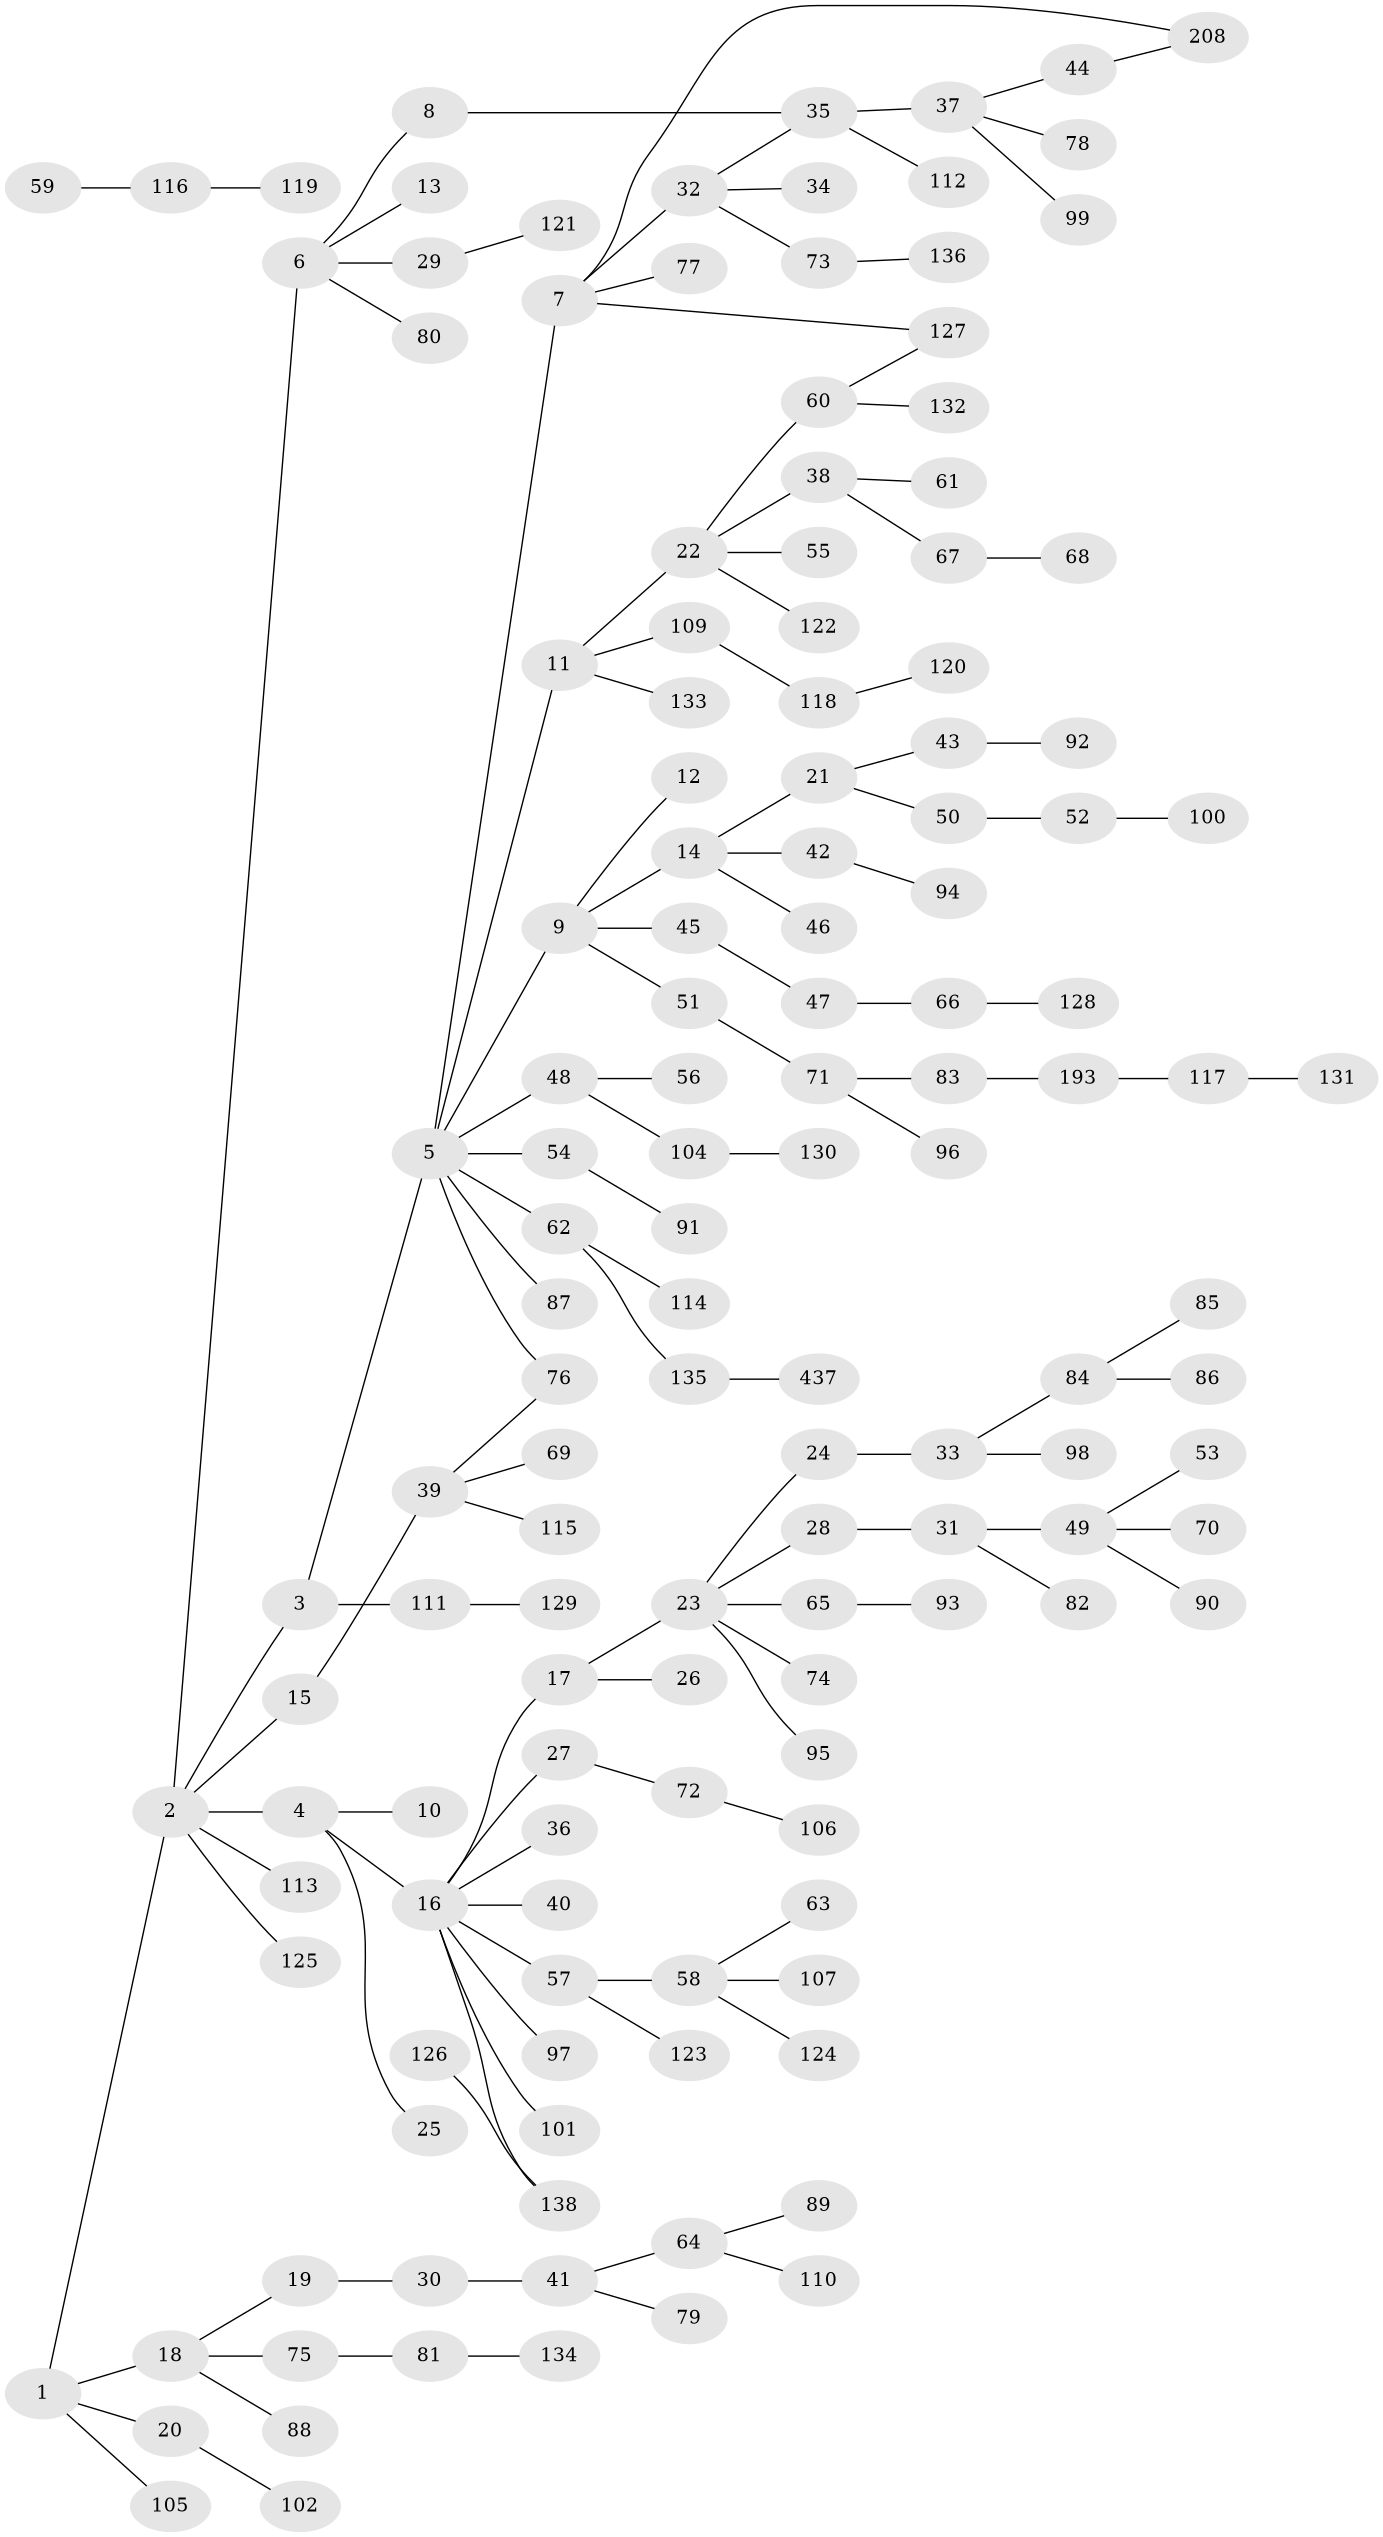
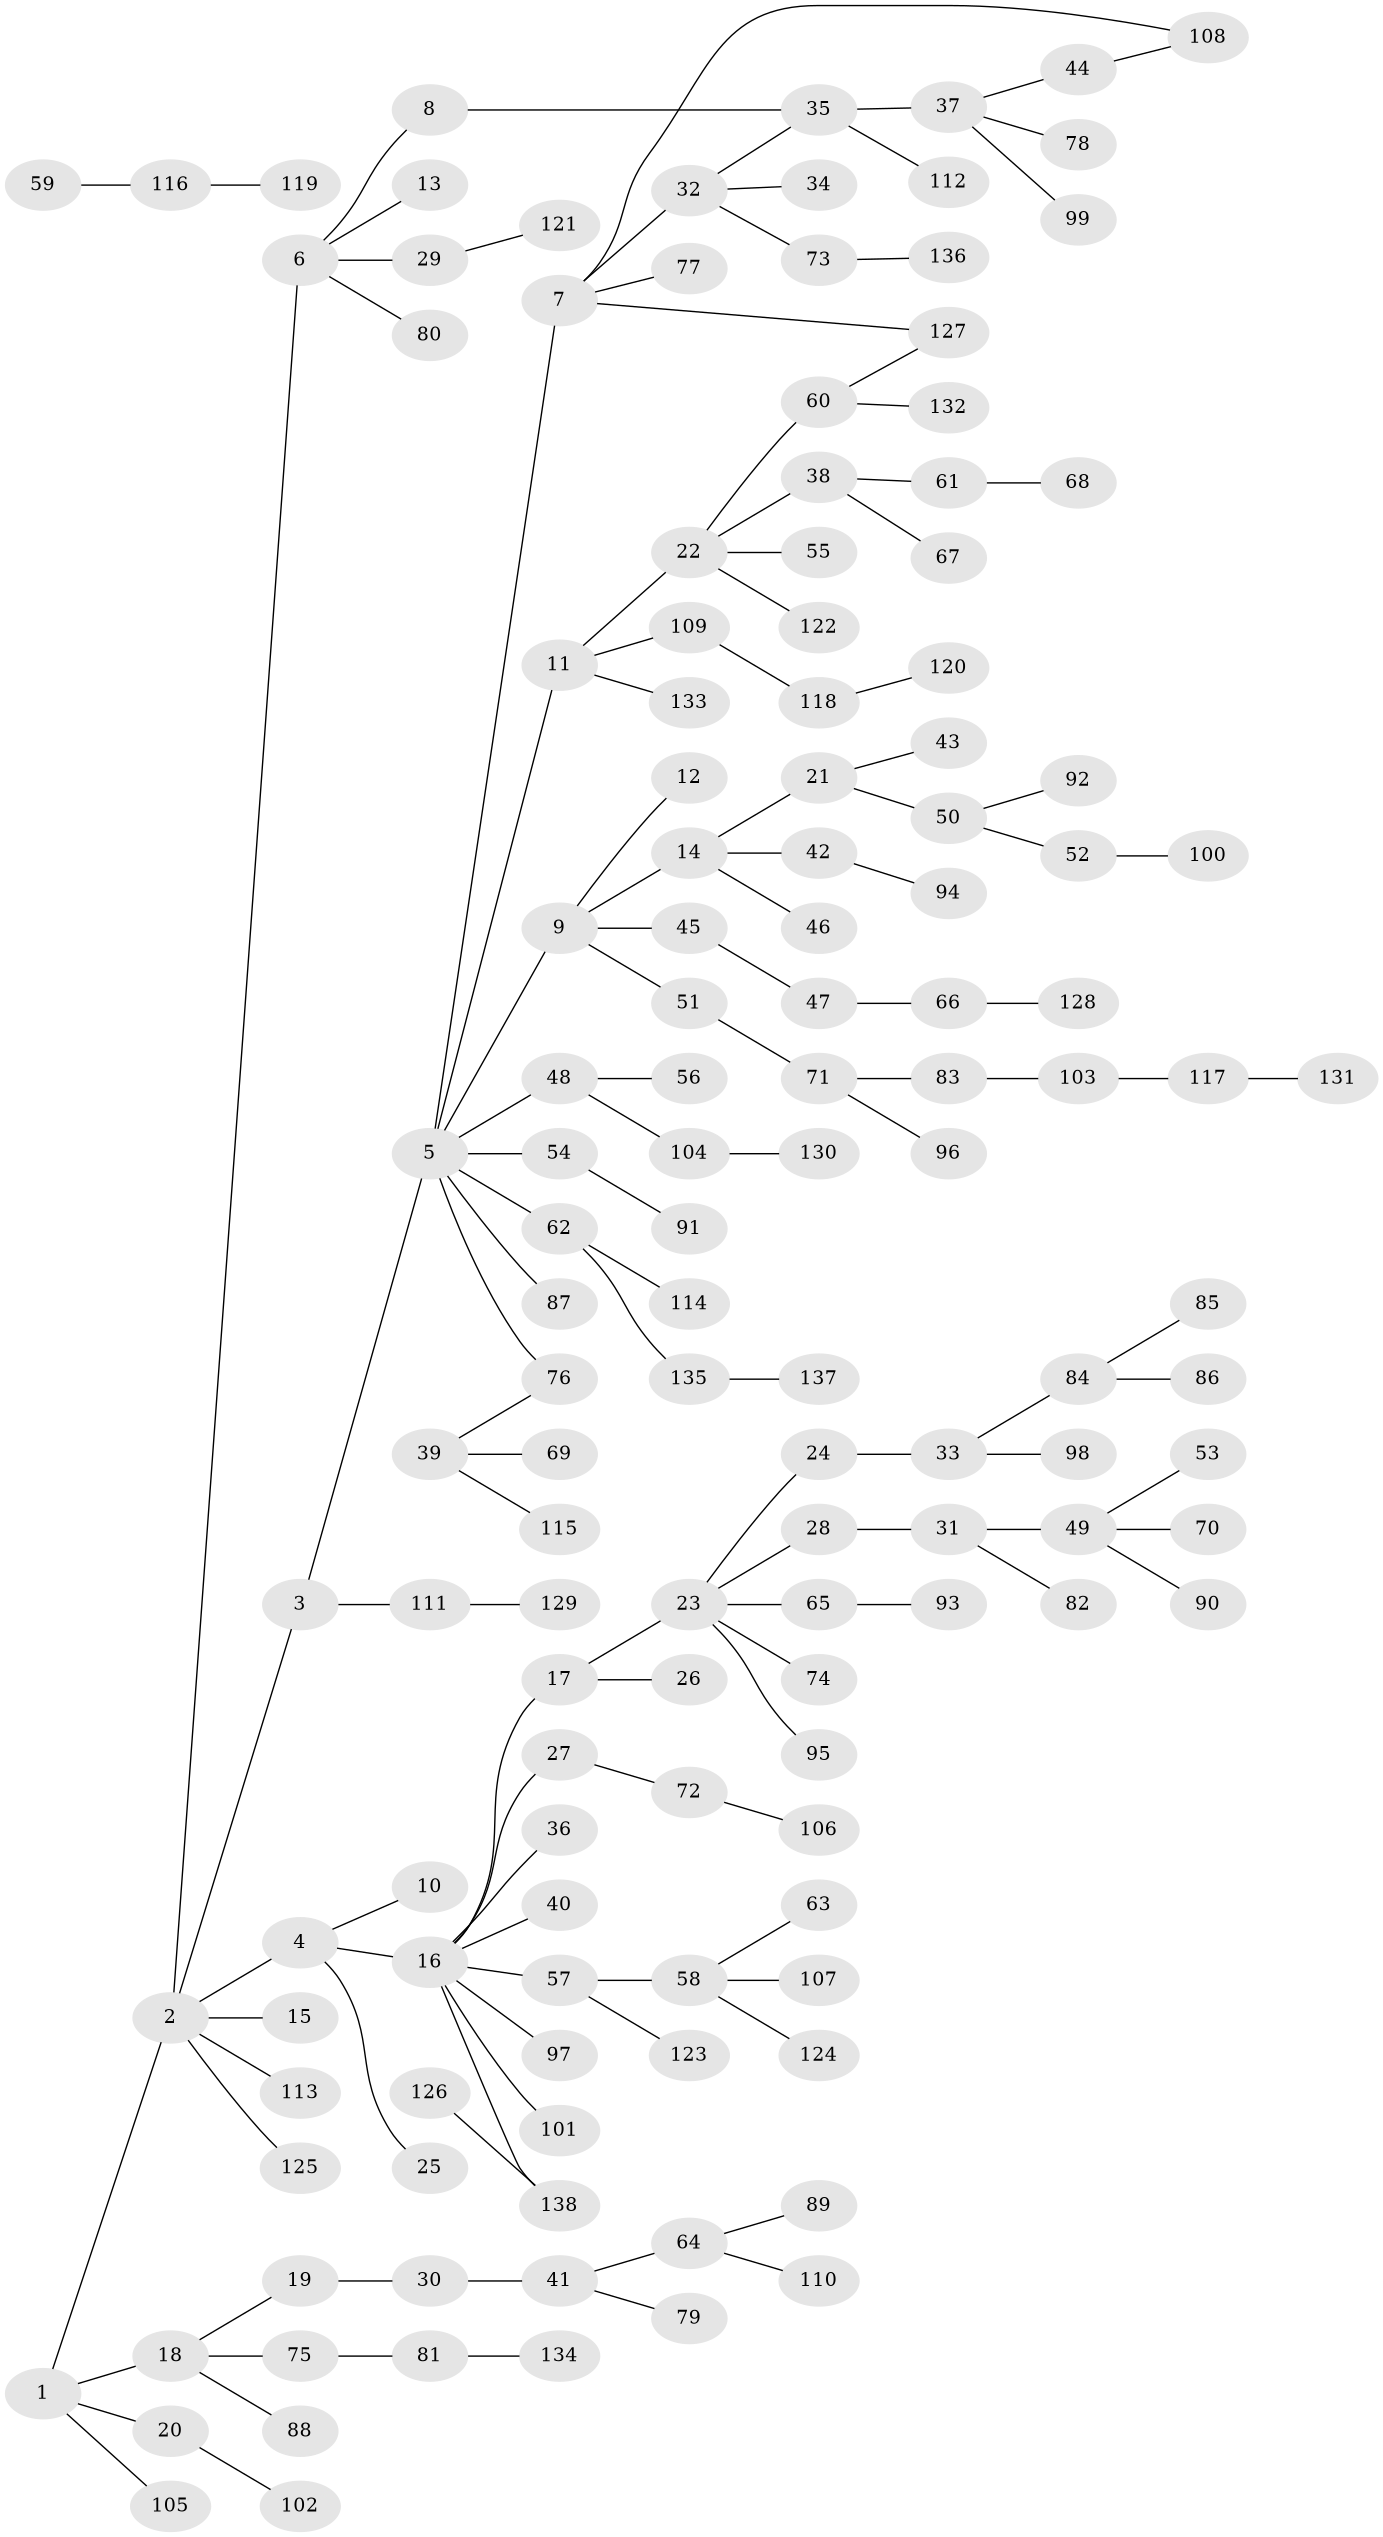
node "208": label "208" -> "108"
edge "67" -- "68": now "61" -- "68"
edge "43" -- "92": now "50" -- "92"
node "193": label "193" -> "103"
node "437": label "437" -> "137"
edge "39" -- "15": removed
